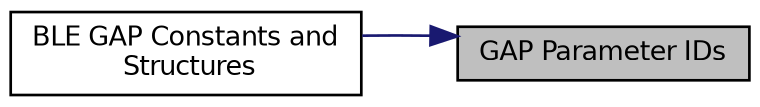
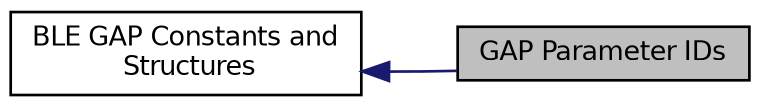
edge "BLE GAP Constants and Structures" -> "GAP Parameter IDs": reversed
